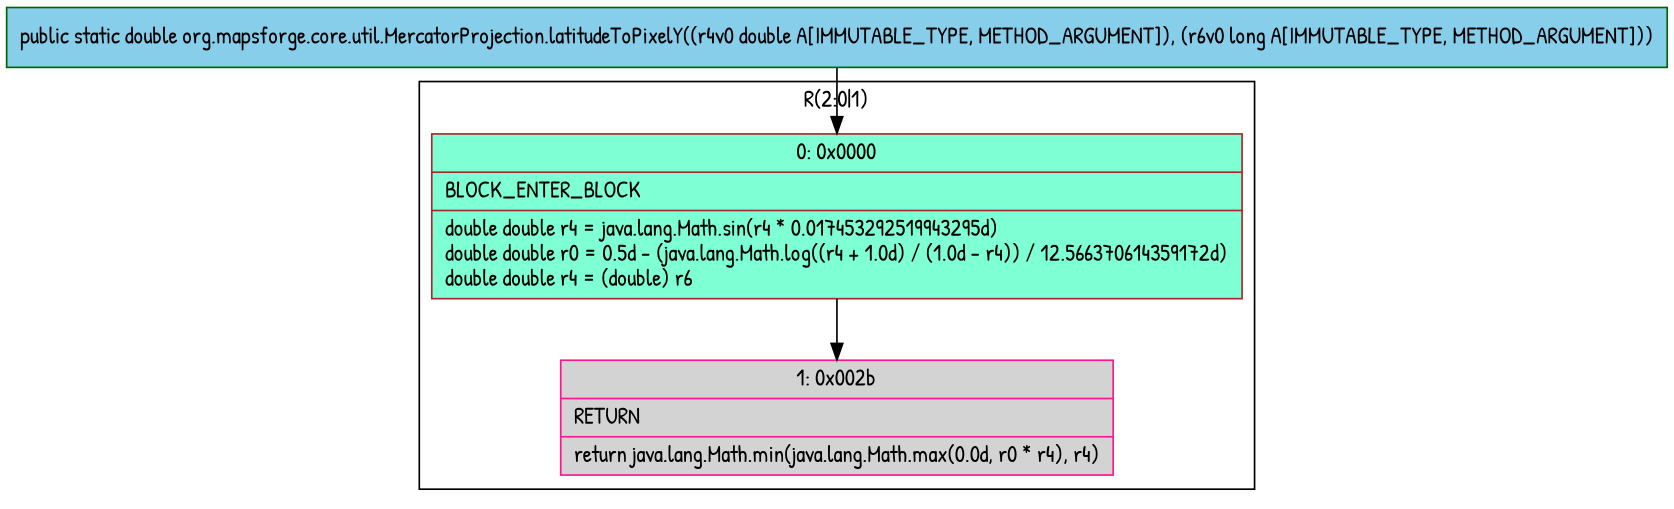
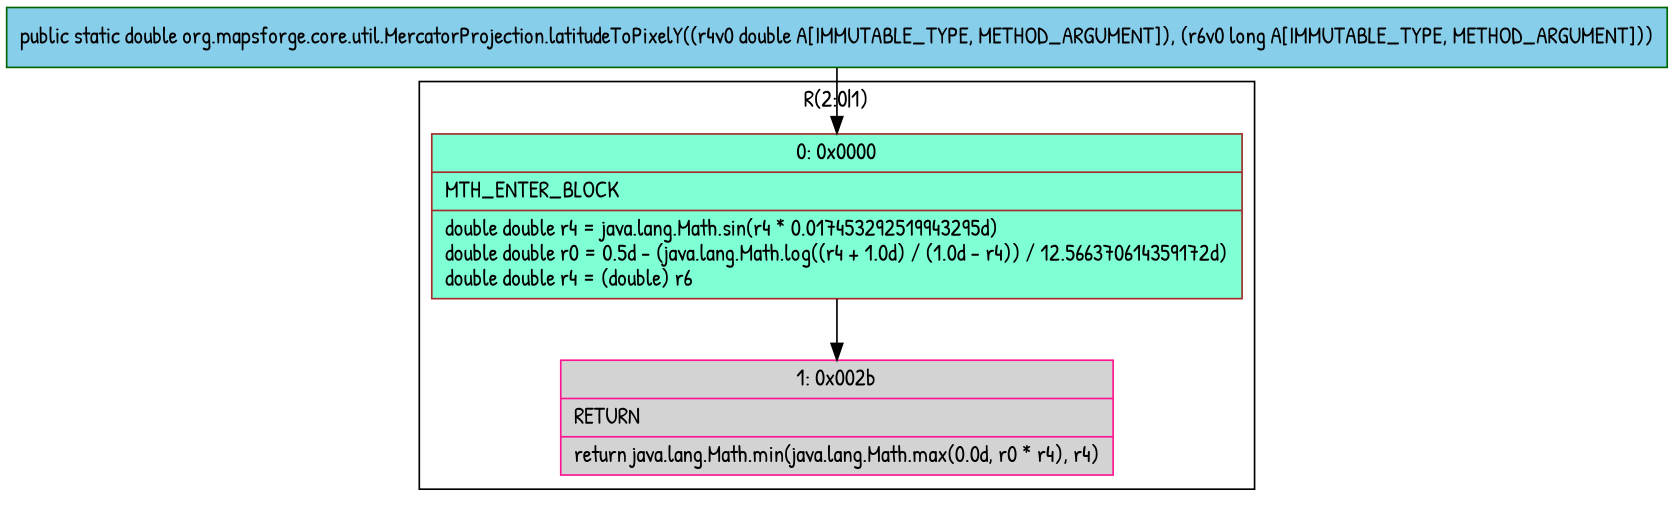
node "0: 0x0000": text "BLOCK_ENTER_BLOCK" -> "MTH_ENTER_BLOCK"
